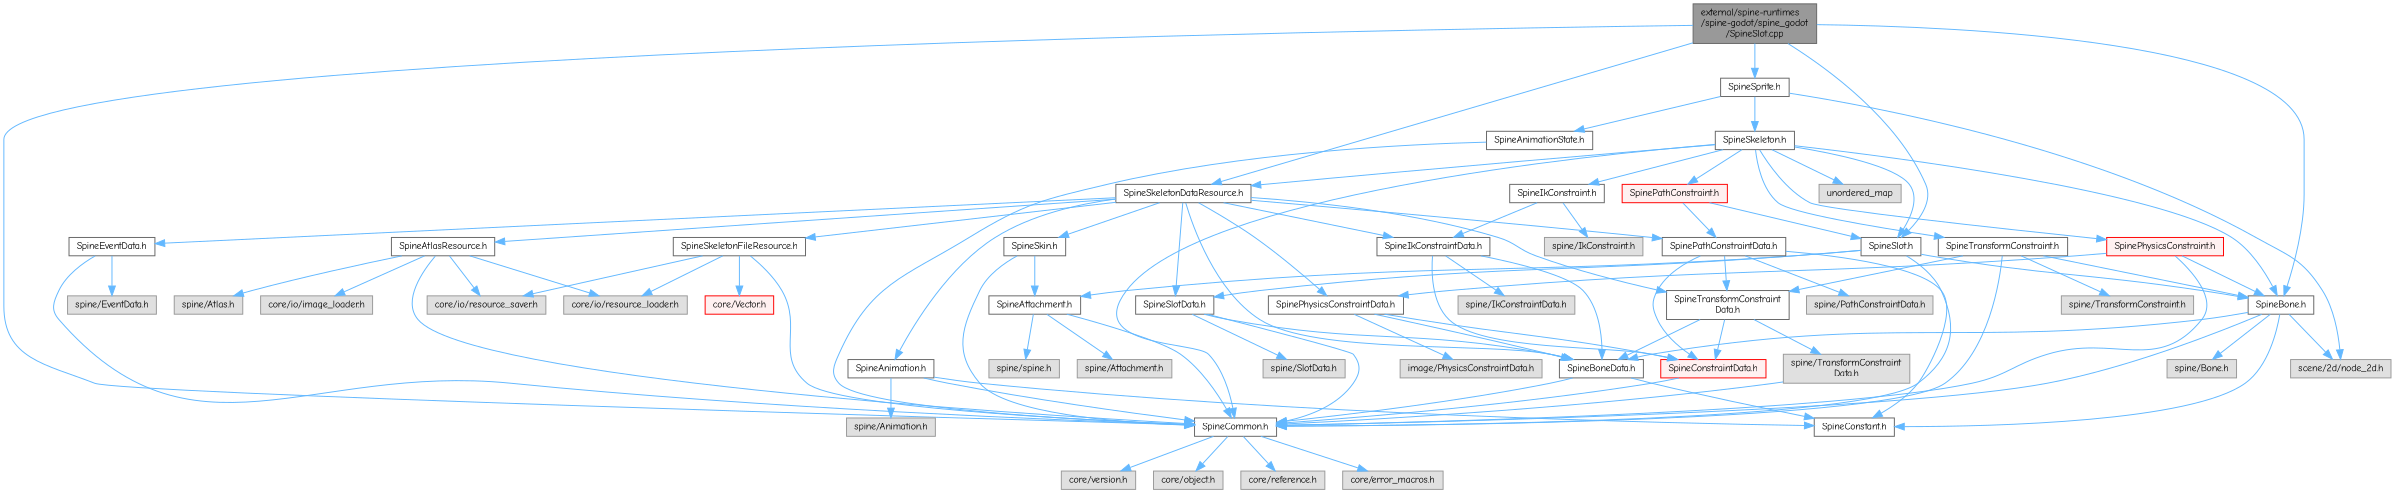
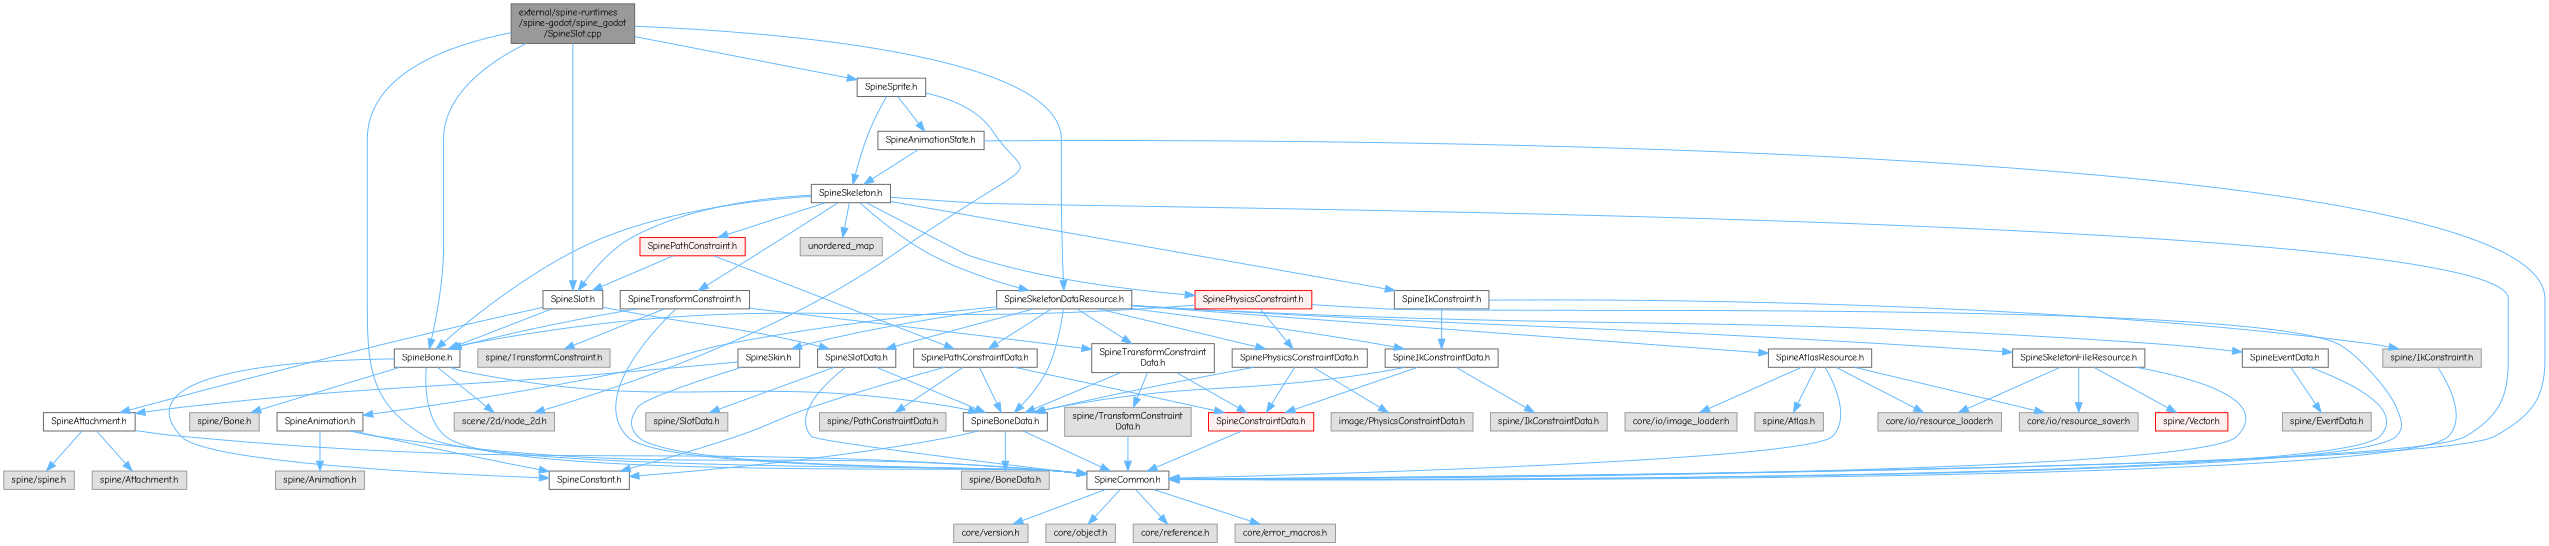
edge "SpineAnimationState.h" -> "SpineSkeleton.h": added
edge "SpinePathConstraintData.h" -> "SpineTransformConstraint Data.h": now "SpinePathConstraintData.h" -> "SpineBoneData.h"
node "core/Vector.h": label "core/Vector.h" -> "spine/Vector.h"
edge "SpineSlot.h" -> "SpineCommon.h": now "spine/IkConstraint.h" -> "SpineCommon.h"
node "spine/BoneData.h": added
